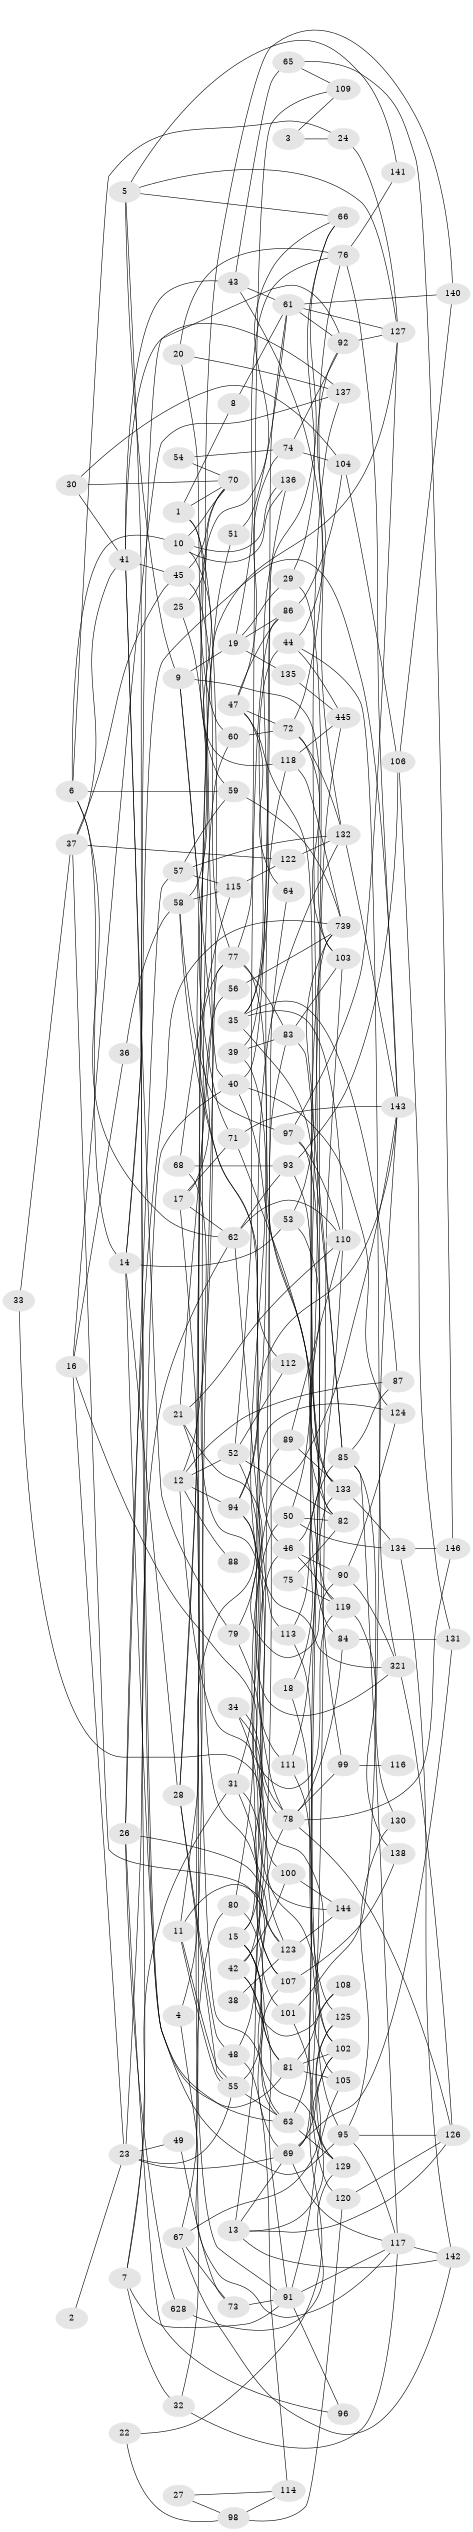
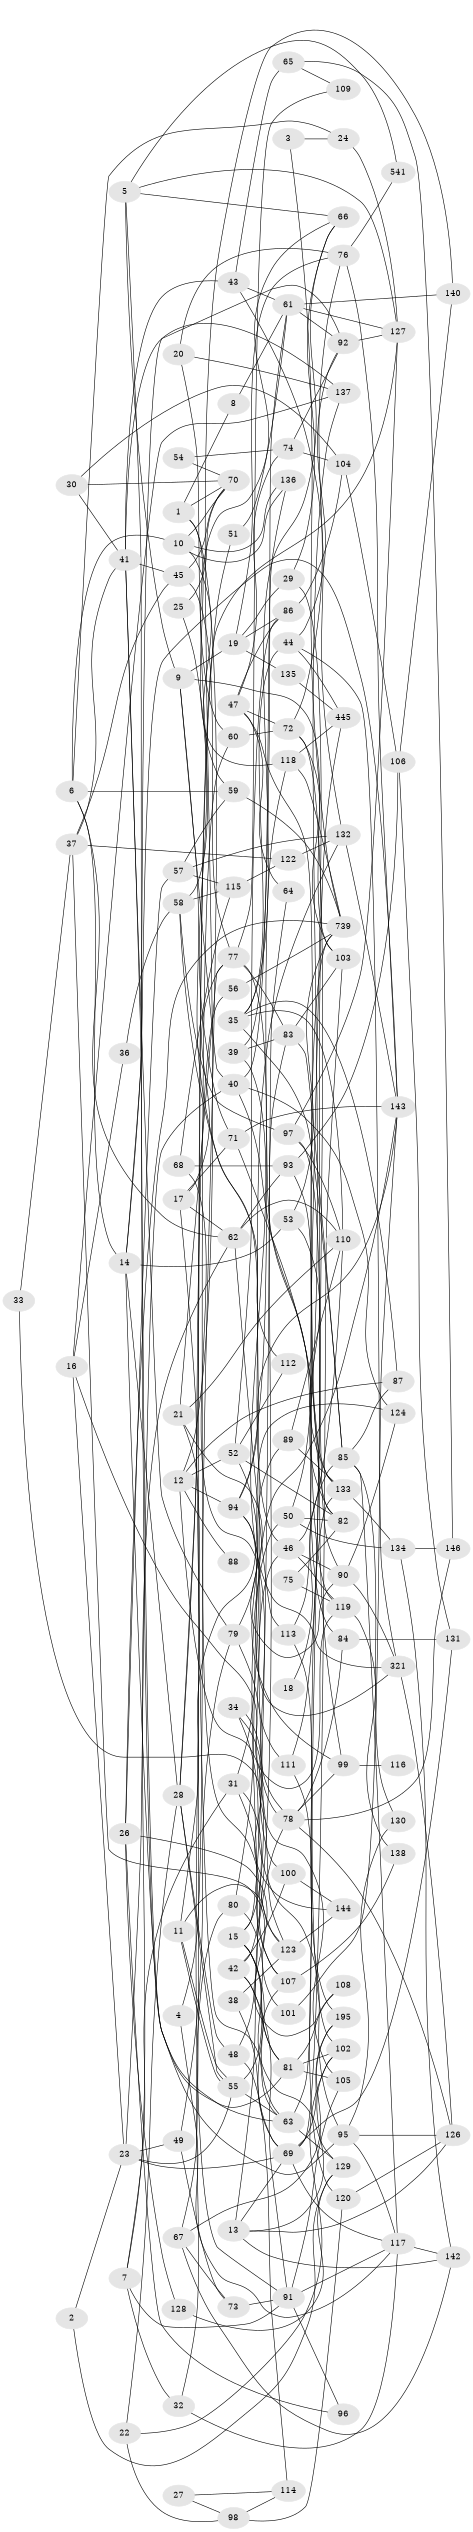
edge "109" -- "3": now "739" -- "3"
node "141": label "141" -> "541"
edge "72" -- "132": now "72" -- "90"
edge "52" -- "78": now "52" -- "99"
edge "18" -- "102": removed
edge "79" -- "49": added
node "125": label "125" -> "195"
edge "38" -- "69": added
edge "101" -- "129": now "2" -- "129"
edge "28" -- "22": added
node "628": label "628" -> "128"
